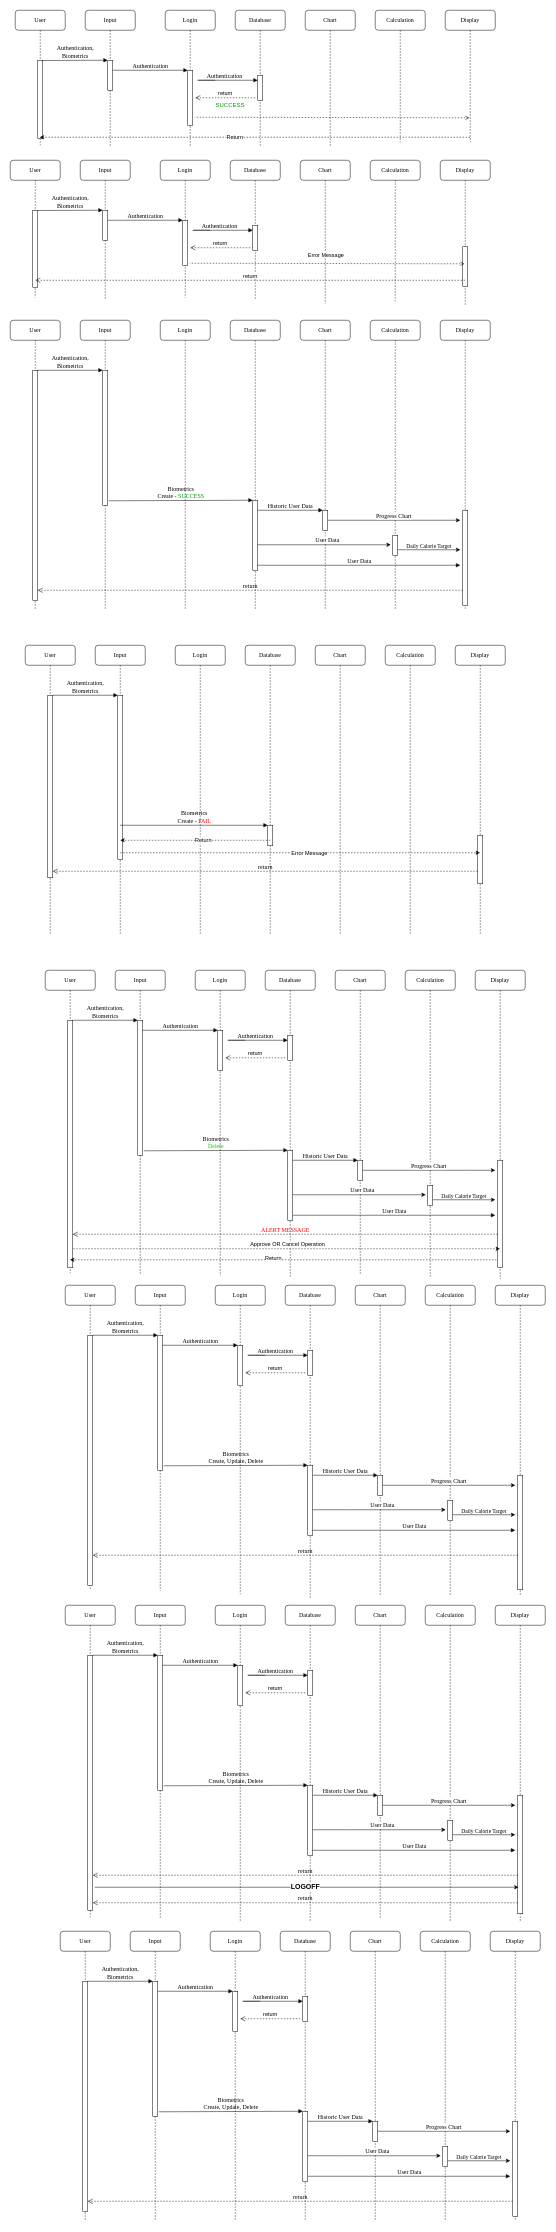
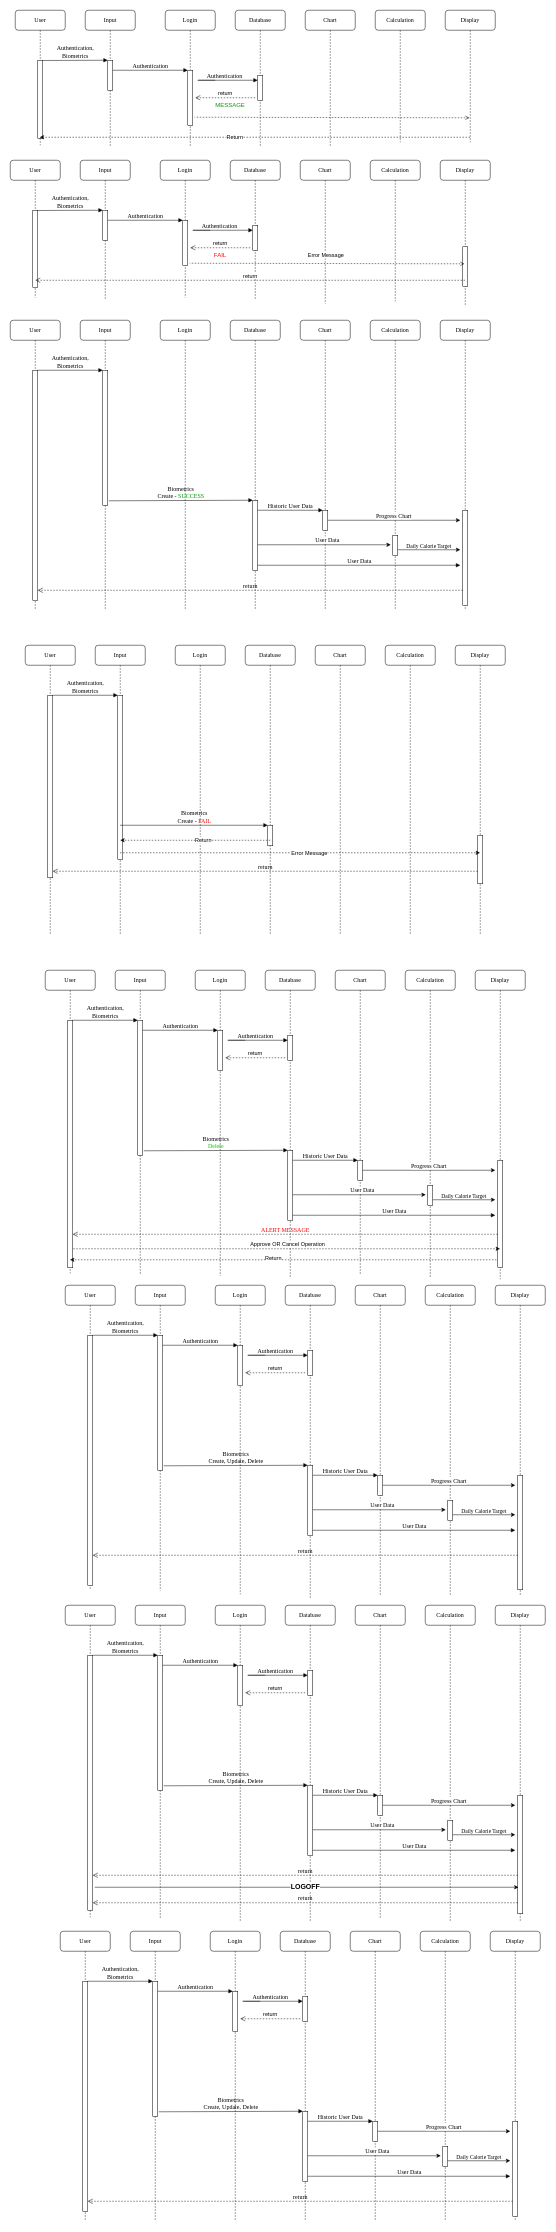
node "SUCCESS": label "SUCCESS" -> "MESSAGE"
node "FAIL": added
